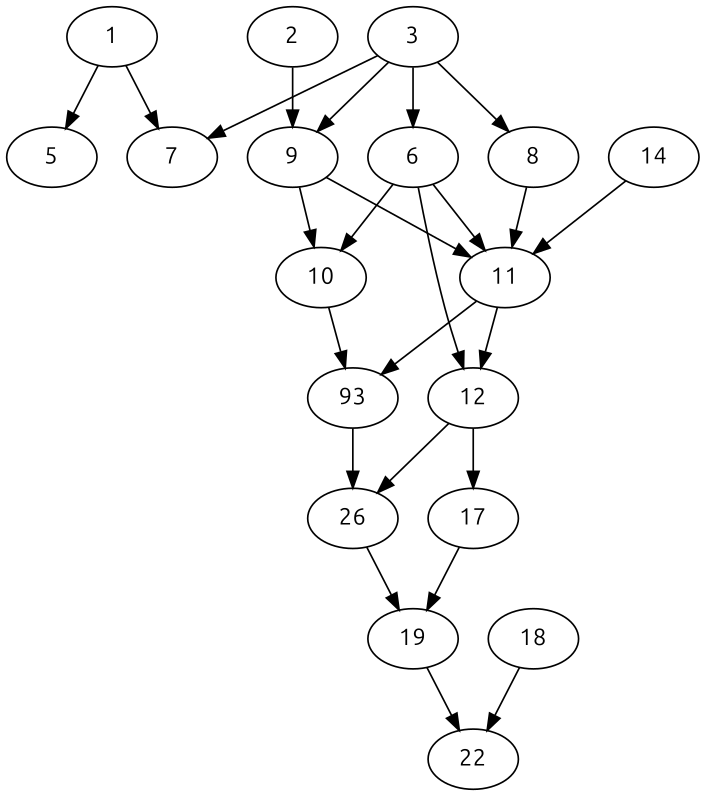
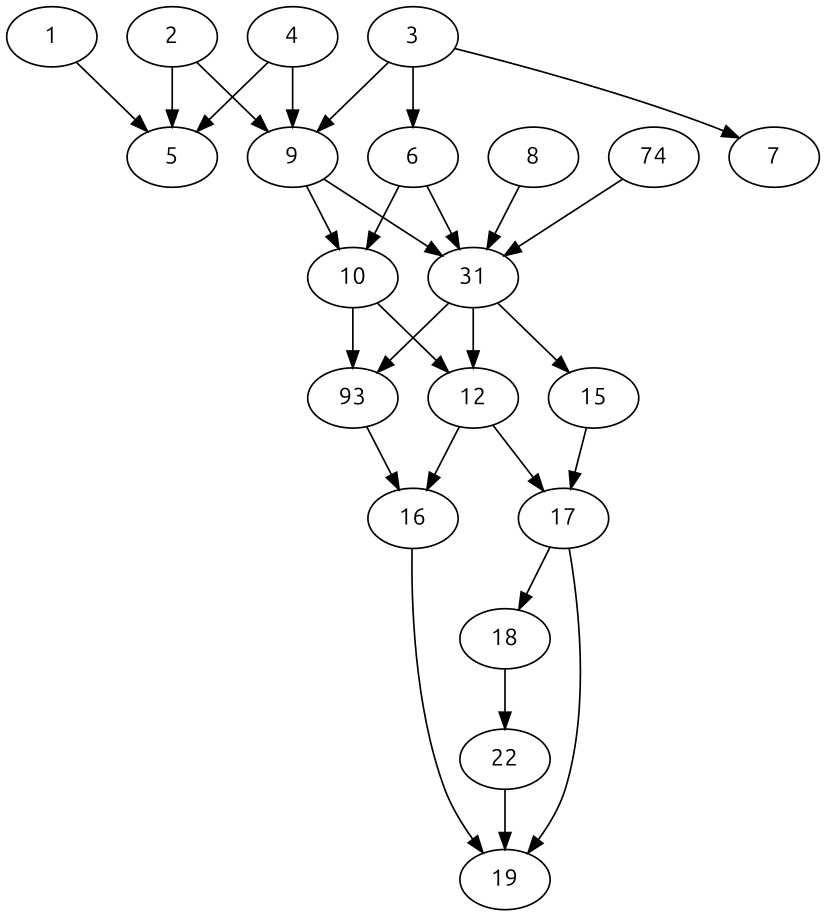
node "4": added
edge "1" -> "7": removed
edge "2" -> "5": added
edge "3" -> "8": removed
node "14": label "14" -> "74"
edge "6" -> "12": now "10" -> "12"
node "11": label "11" -> "31"
node "15": added
node "26": label "26" -> "16"
edge "17" -> "18": added
edge "19" -> "22": reversed
